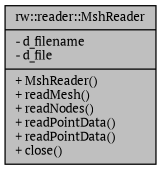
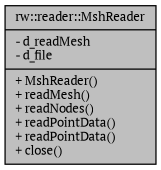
node "rw::reader::MshReader": text "- d_filename" -> "- d_readMesh"
